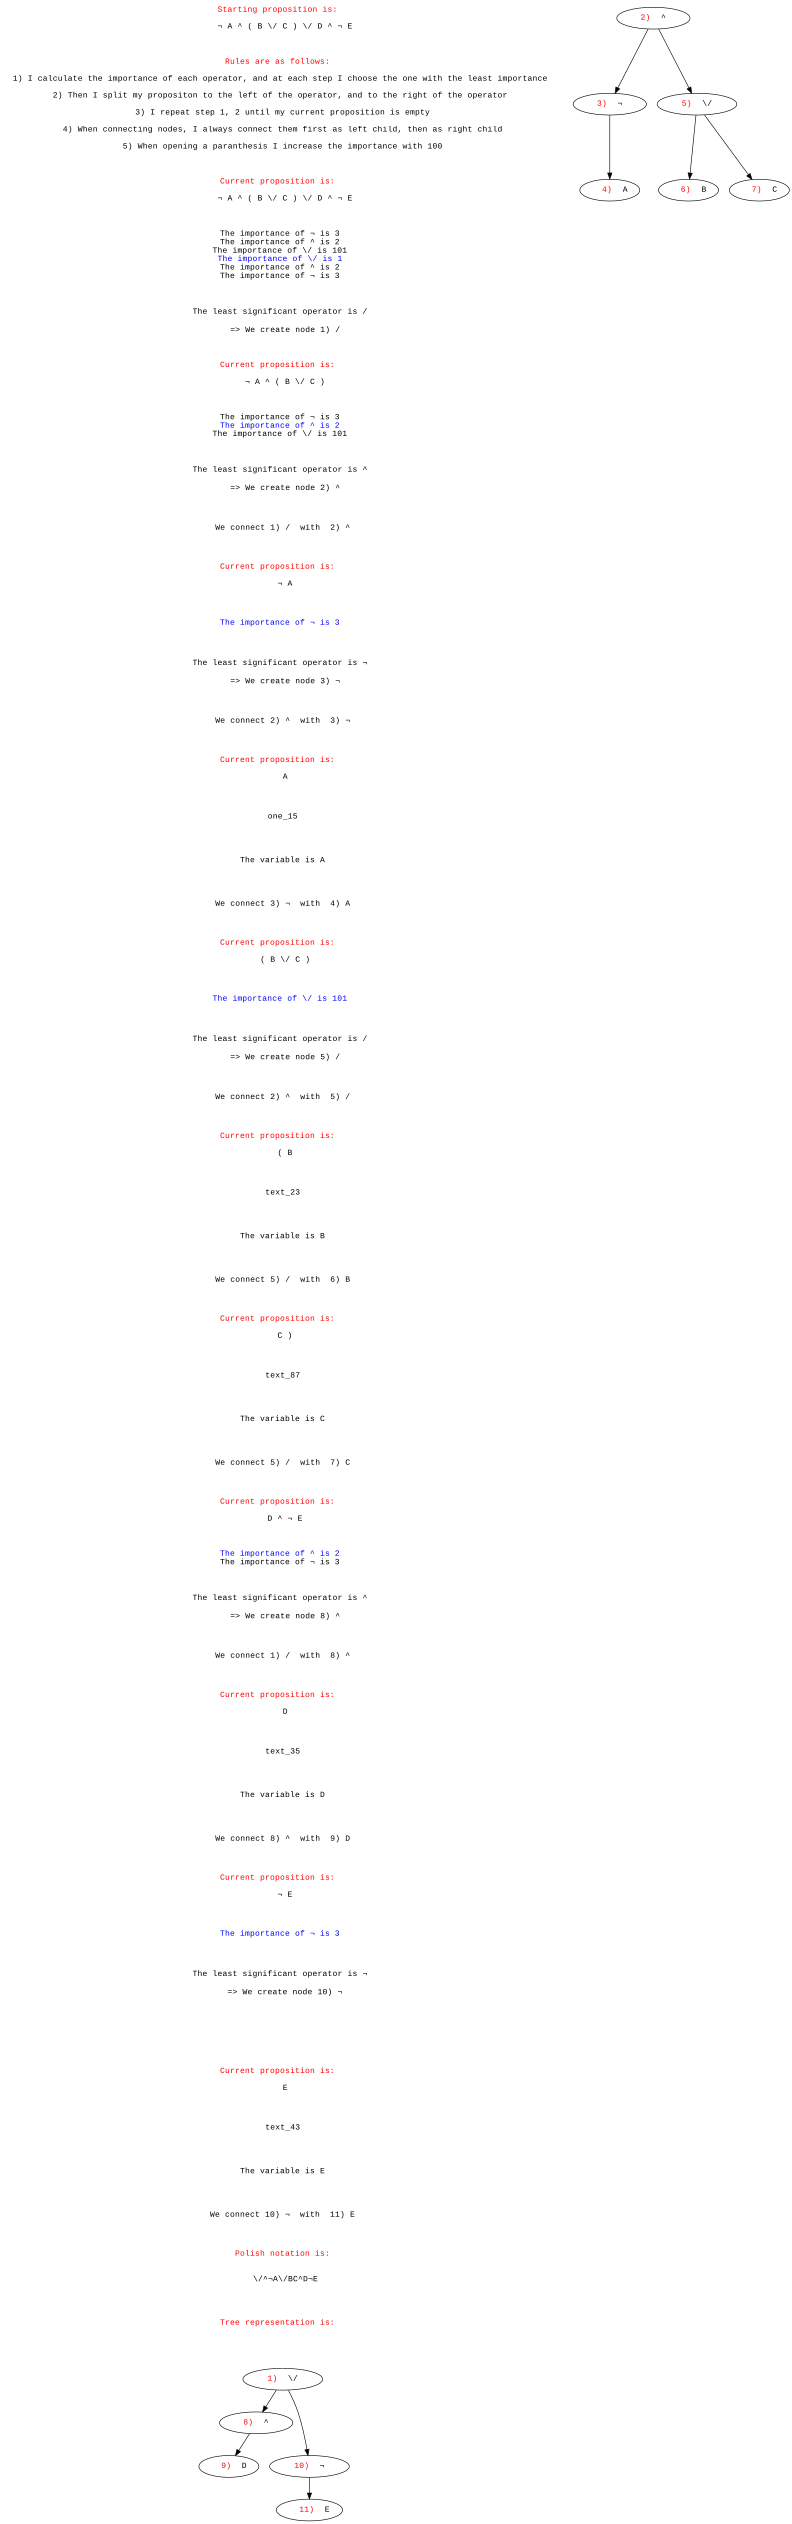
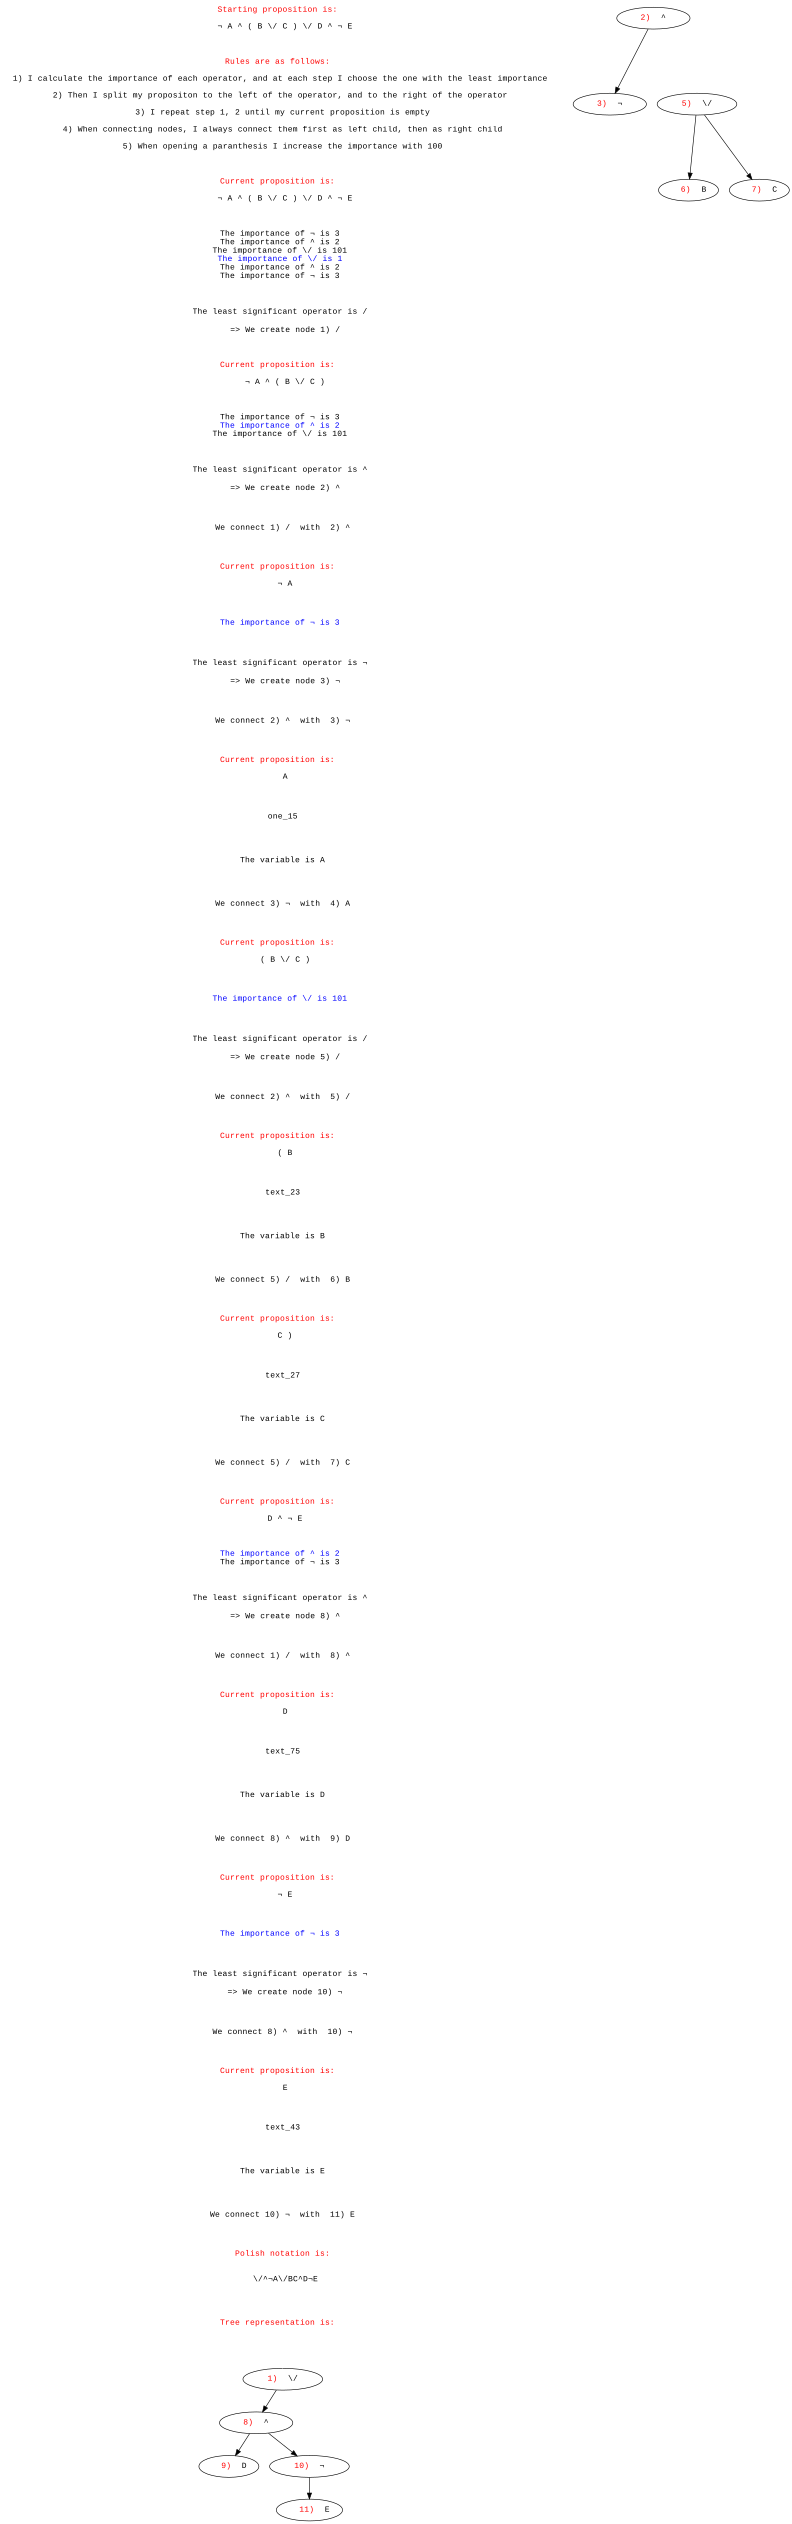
edge "2)" -> "5)": removed
node "4)": removed
node "text_87": label "text_87" -> "text_27"
node "text_35": label "text_35" -> "text_75"
node "We connect 8) ^  with  10) ¬": added
edge "1)" -> "10)": now "8)" -> "10)"
